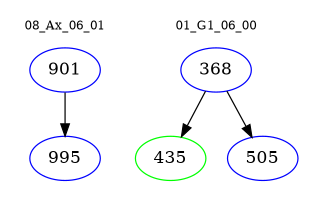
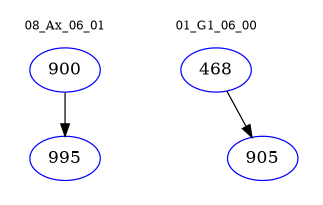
node "901": label "901" -> "900"
node "368": label "368" -> "468"
node "435": removed
node "505": label "505" -> "905"
